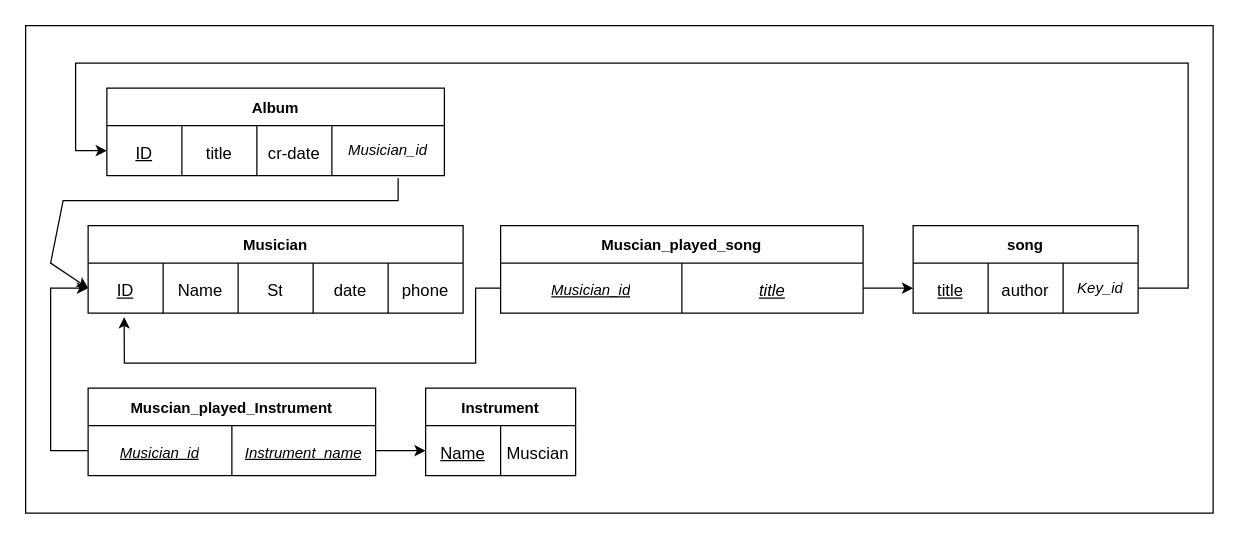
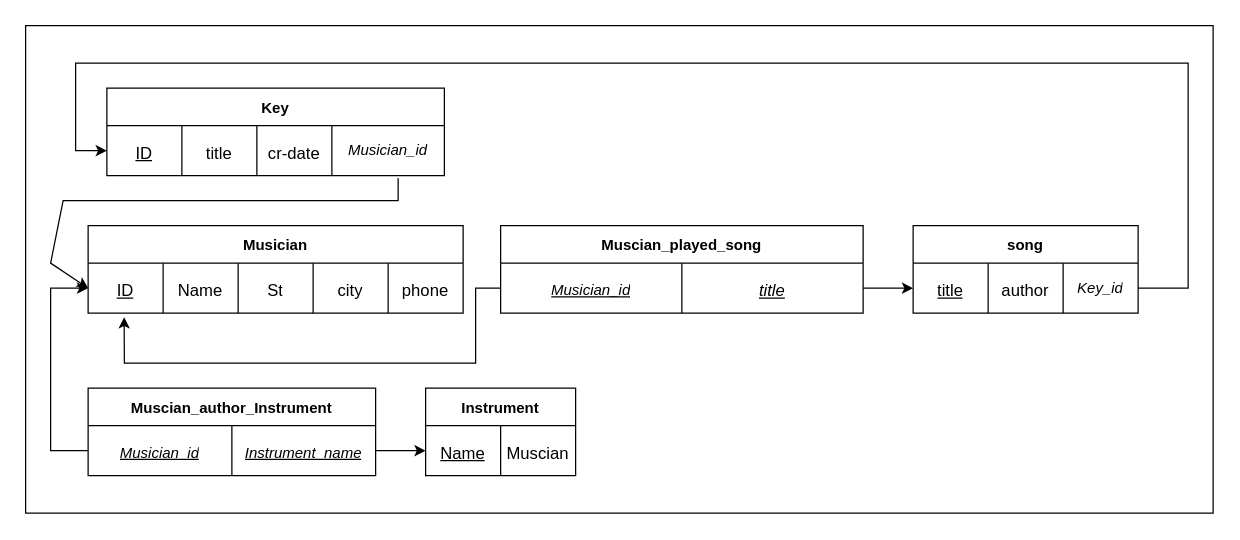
node "Album": label "Album" -> "Key"
node "date": label "date" -> "city"
node "Muscian_played_Instrument": label "Muscian_played_Instrument" -> "Muscian_author_Instrument"
